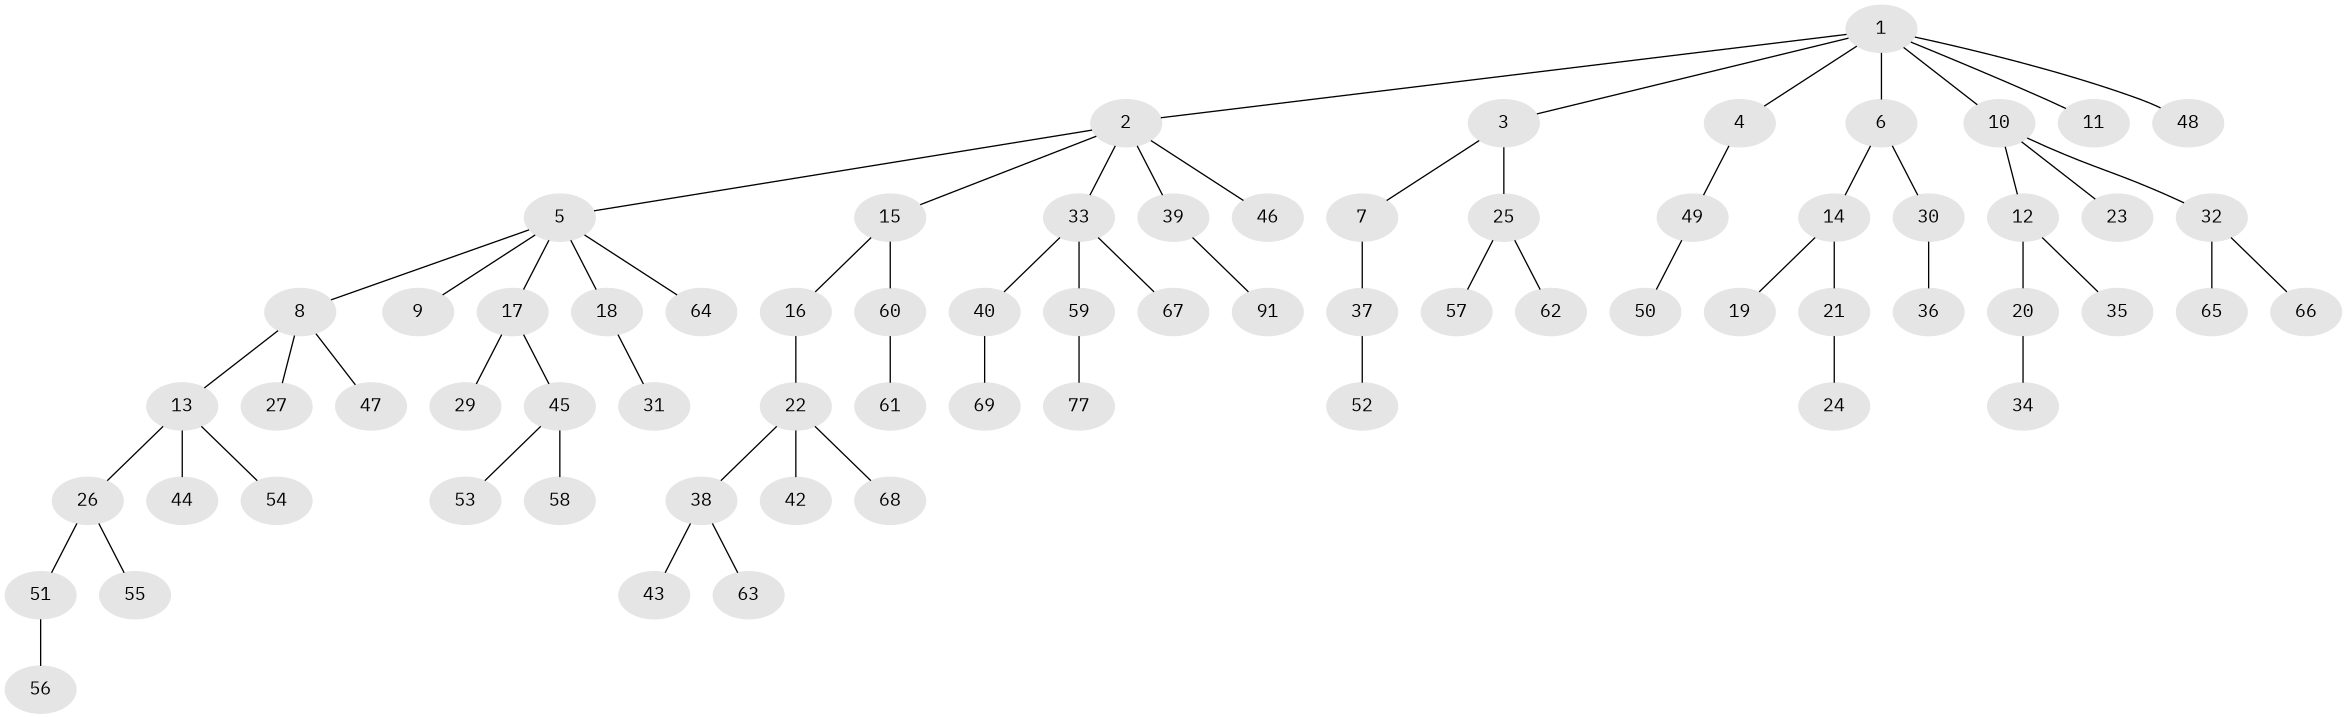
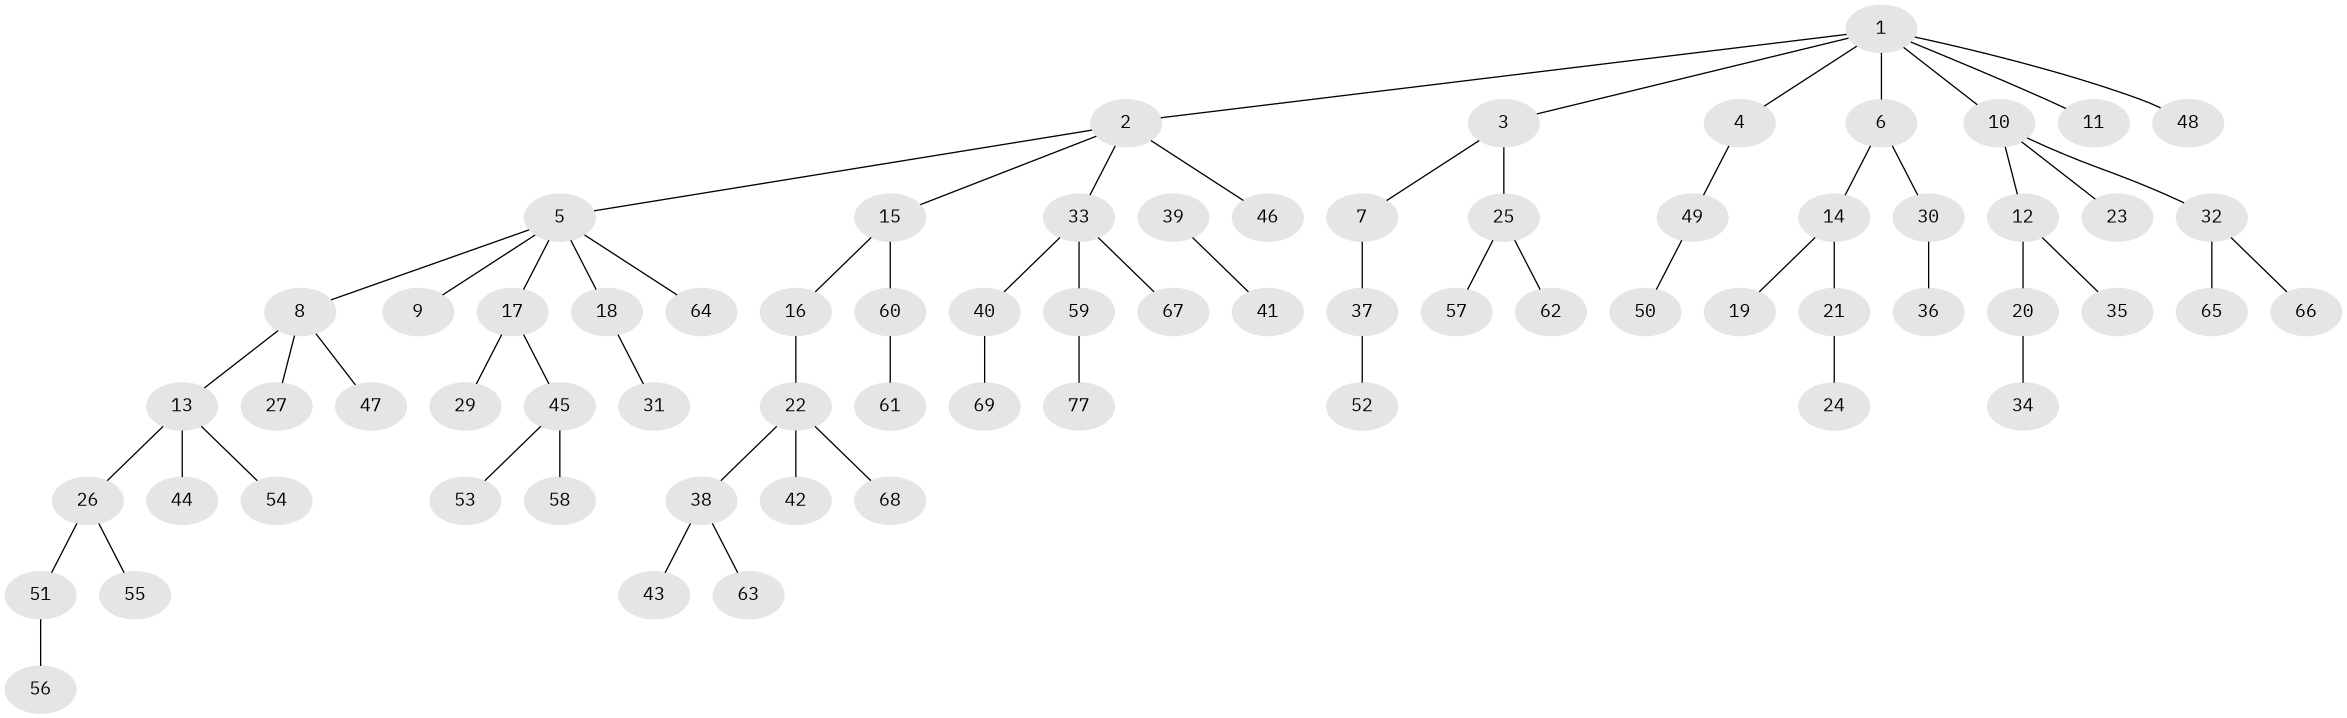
edge "2" -- "39": removed
node "91": label "91" -> "41"
